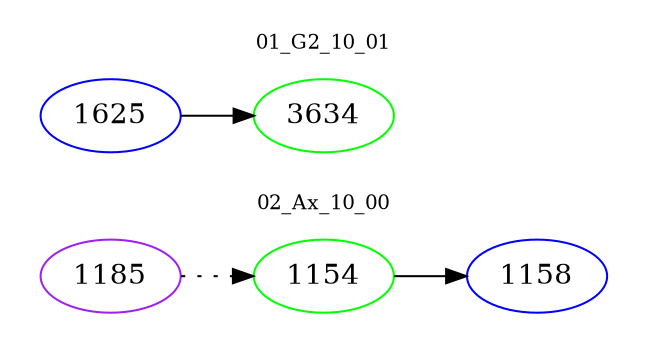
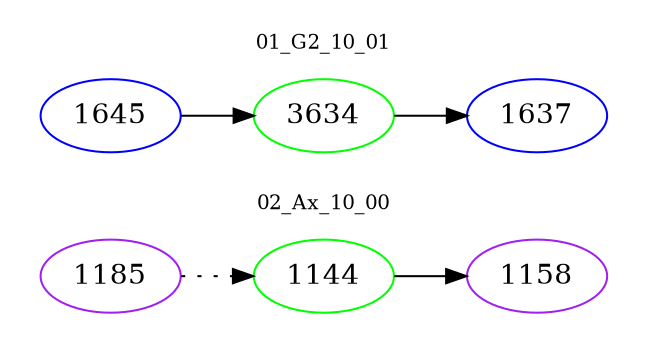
node "1625": label "1625" -> "1645"
node "1637": added
node "1154": label "1154" -> "1144"
node "1158": color blue -> purple
